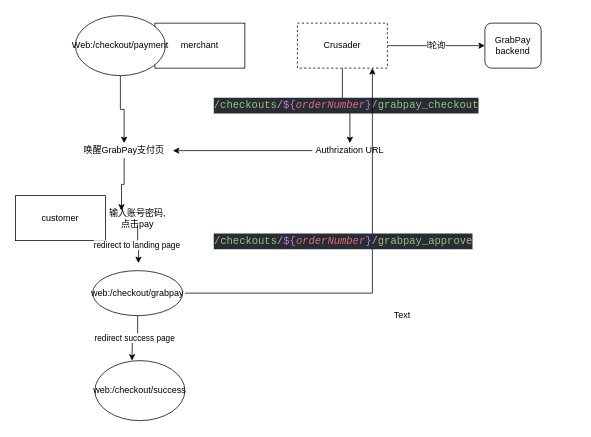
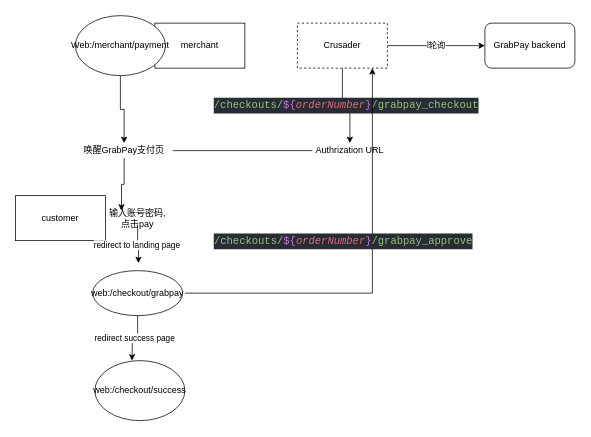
node "Web:/checkout/payment": label "Web:/checkout/payment" -> "Web:/merchant/payment"
node "GrabPay backend": size 56x45 -> 90x45
edge "Authrization URL" -> "唤醒GrabPay支付页": arrowhead classic -> none
node "Text": removed
